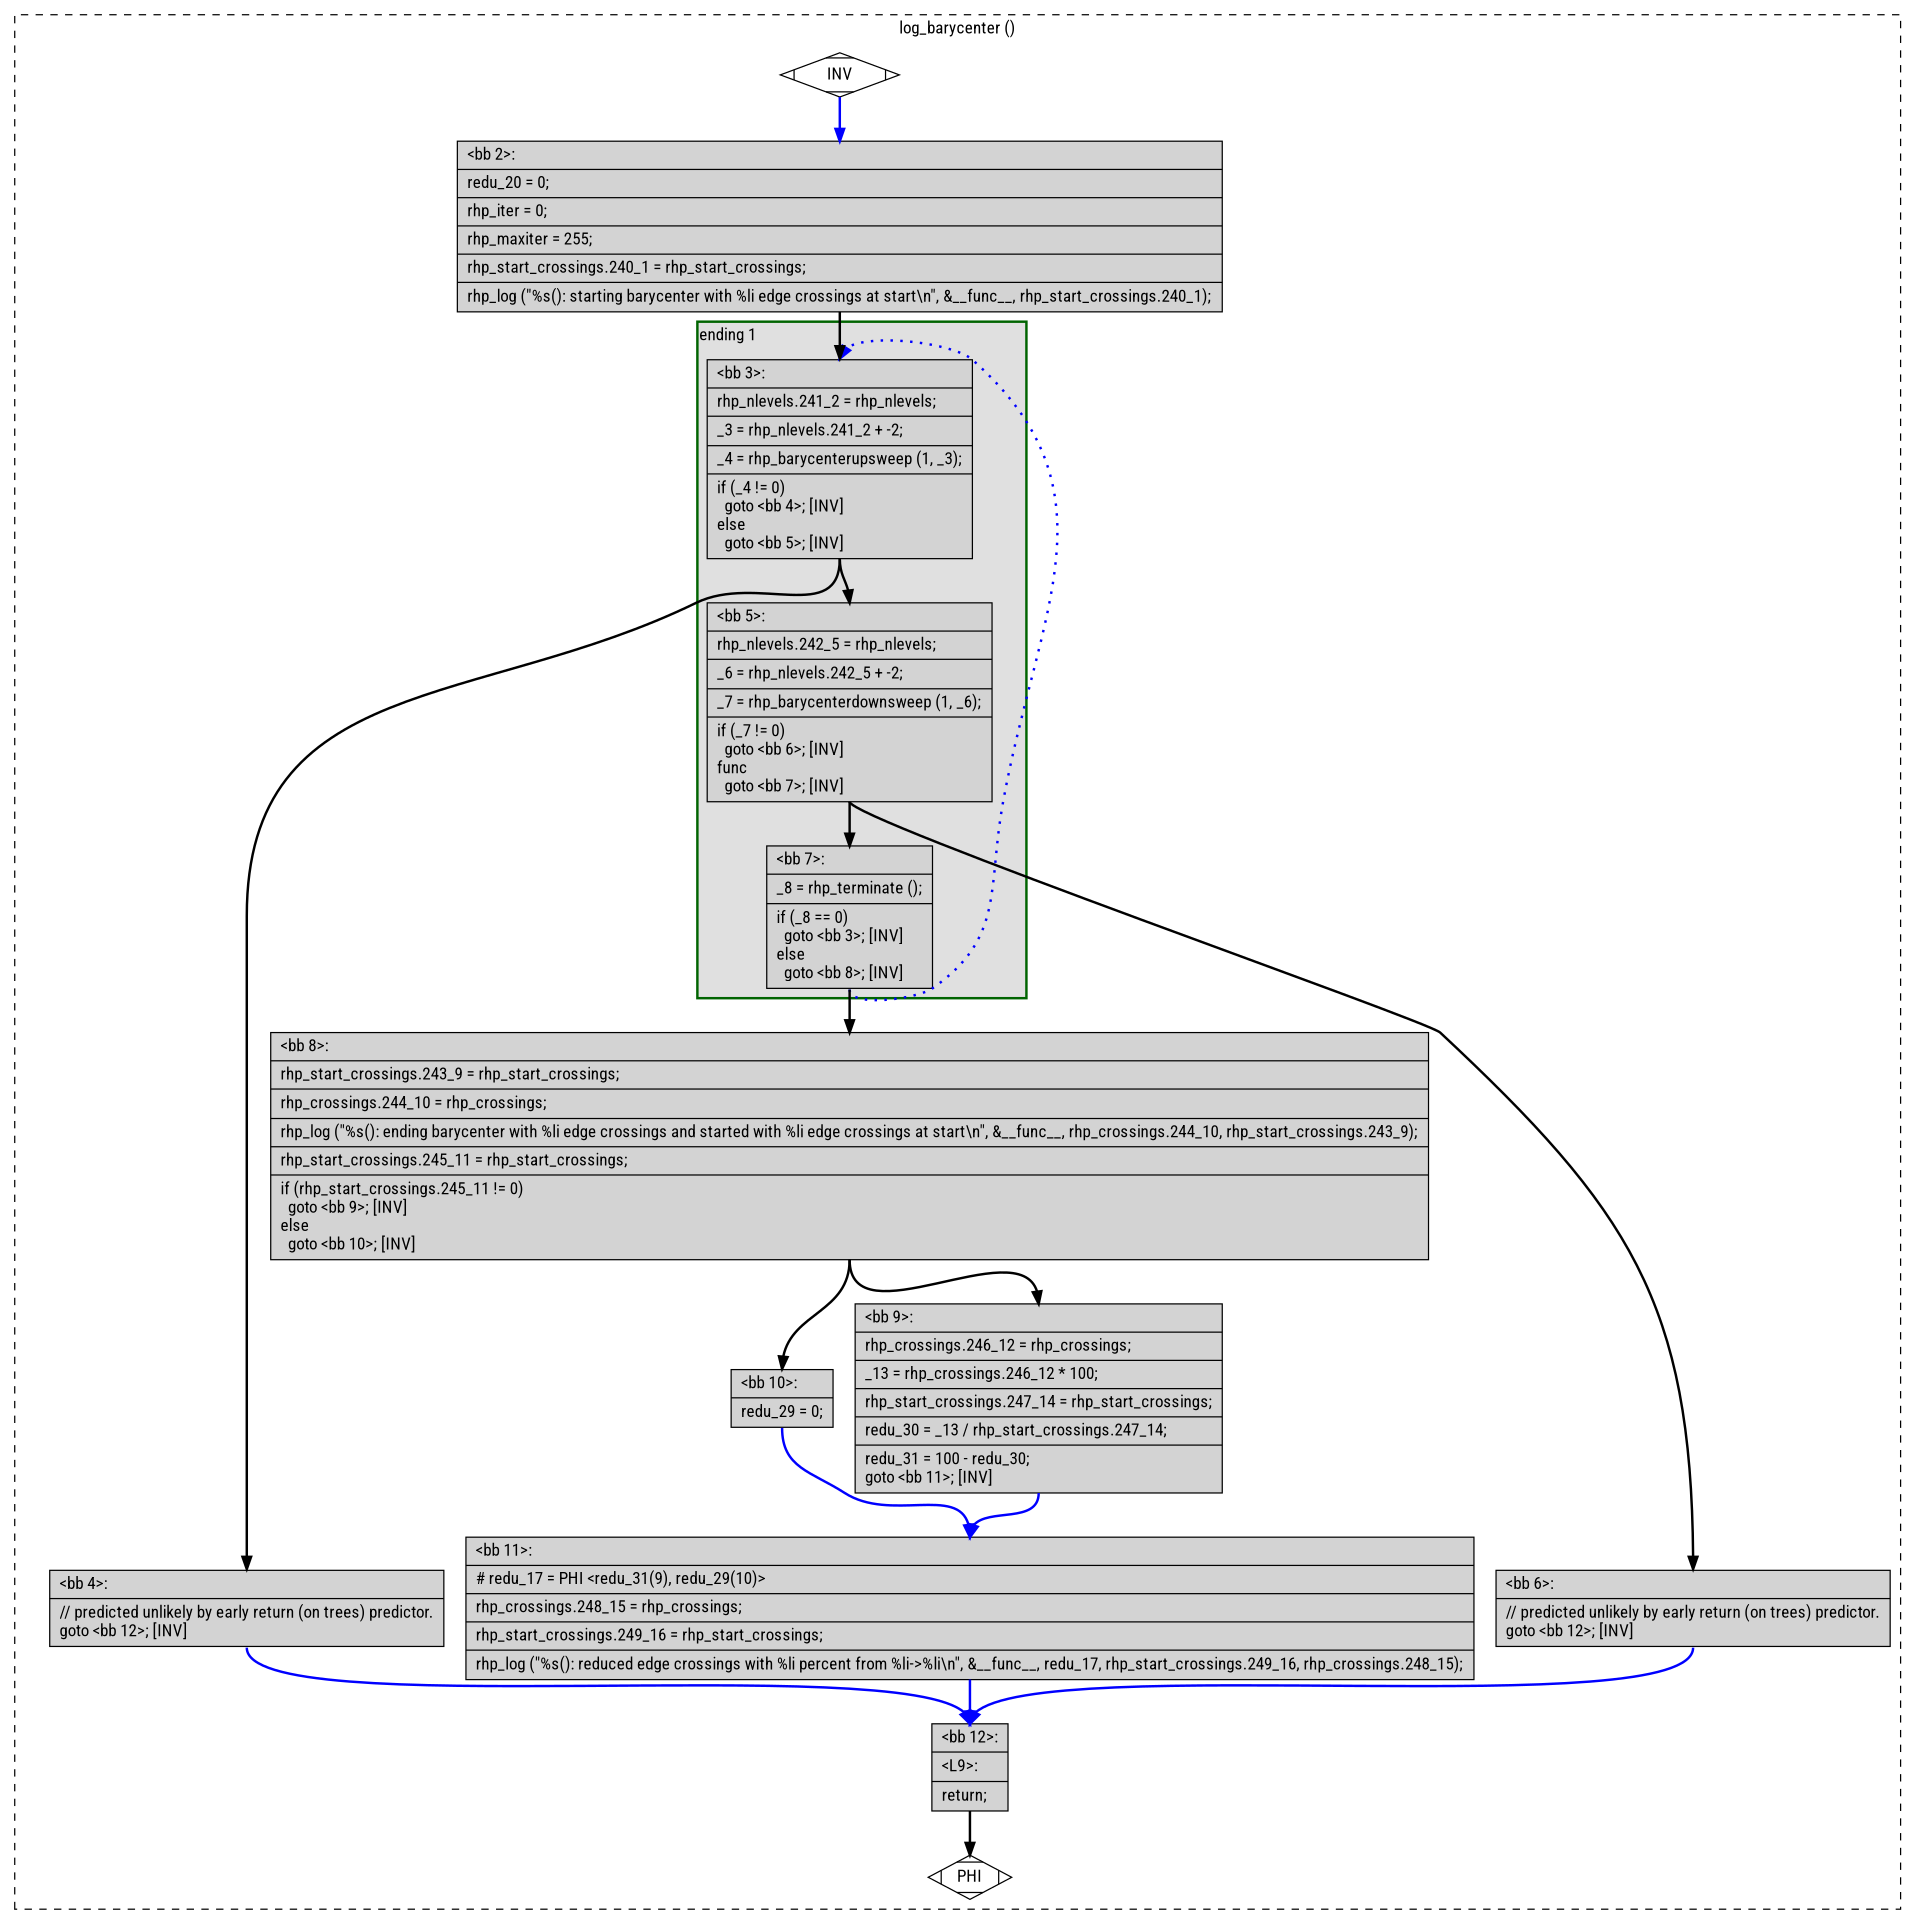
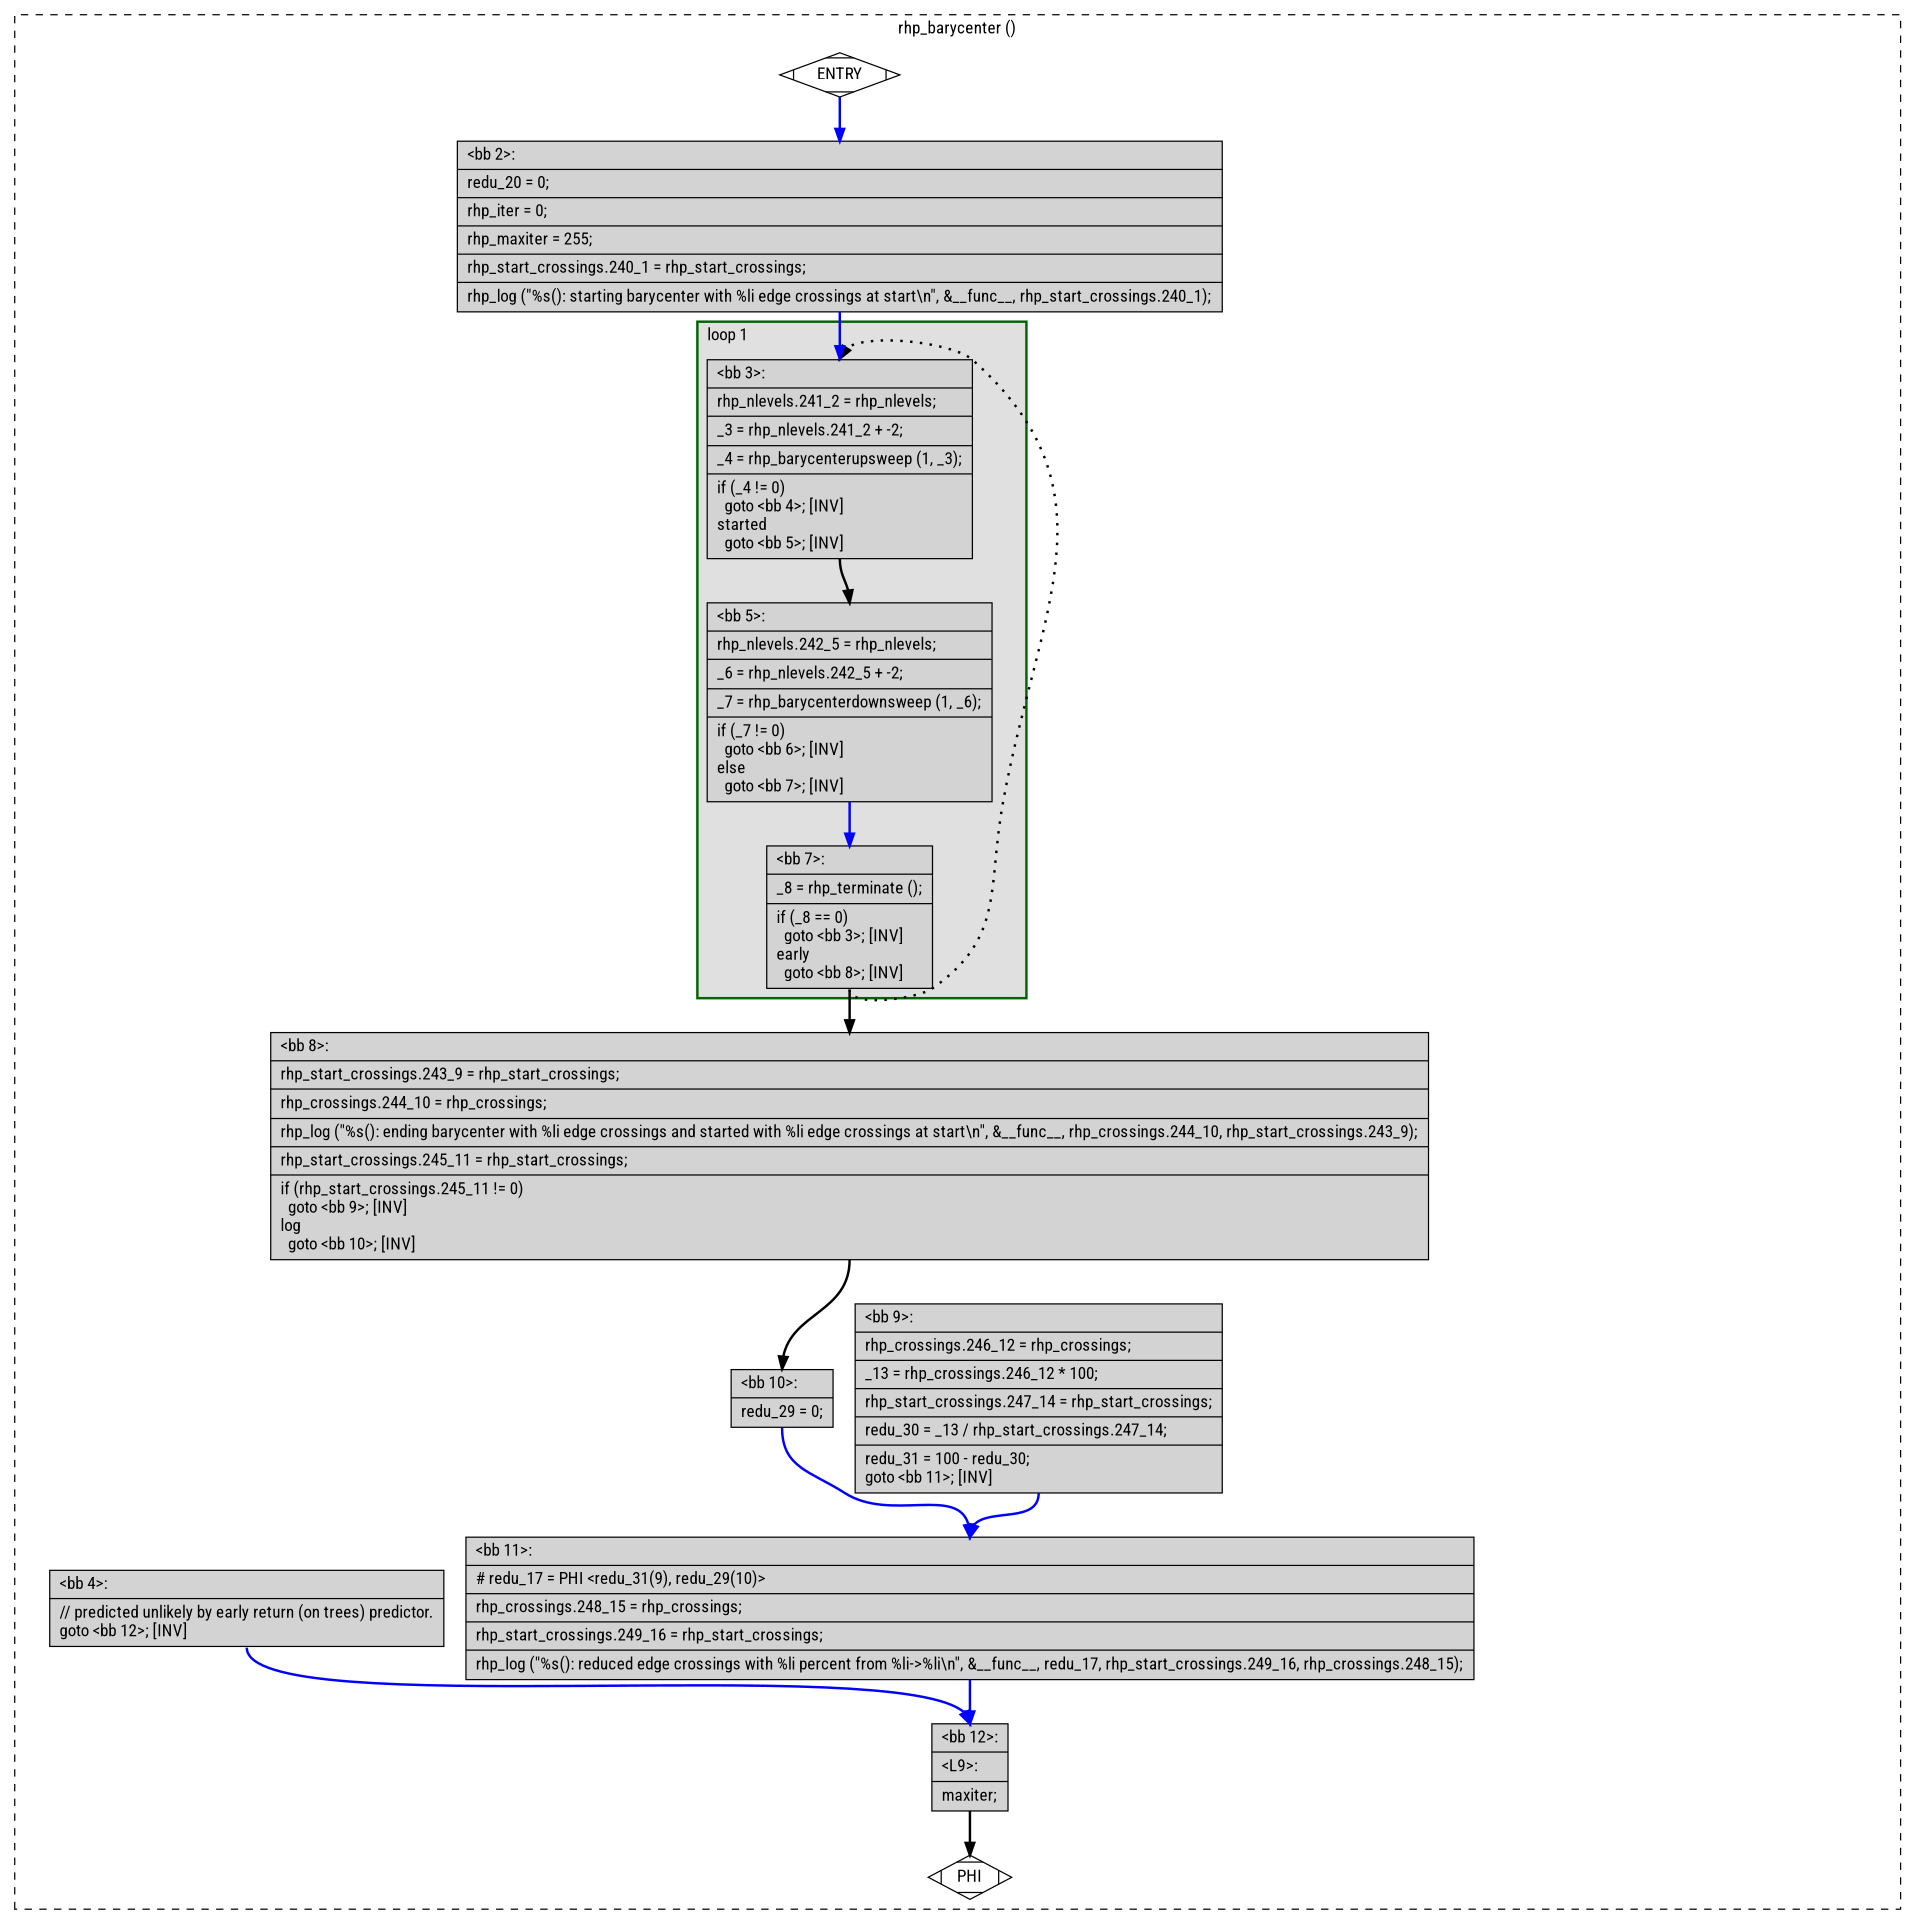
cluster "log_barycenter ()": label "log_barycenter ()" -> "rhp_barycenter ()"
node "INV": label "INV" -> "ENTRY"
edge "<bb 2>:" -> "<bb 3>:": color black -> blue
cluster "ending 1": label "ending 1" -> "loop 1"
node "<bb 3>:": text "else" -> "started"
edge "<bb 7>:" -> "<bb 3>:": color blue -> black
node "<bb 5>:": text "func" -> "else"
edge "<bb 5>:" -> "<bb 7>:": color black -> blue
edge "<bb 3>:" -> "<bb 4>:": removed
node "<bb 7>:": text "else" -> "early"
node "<bb 8>:": text "else" -> "log"
edge "<bb 8>:" -> "<bb 9>:": removed
node "<bb 6>:": removed
node "<bb 12>:": text "return;" -> "maxiter;"
